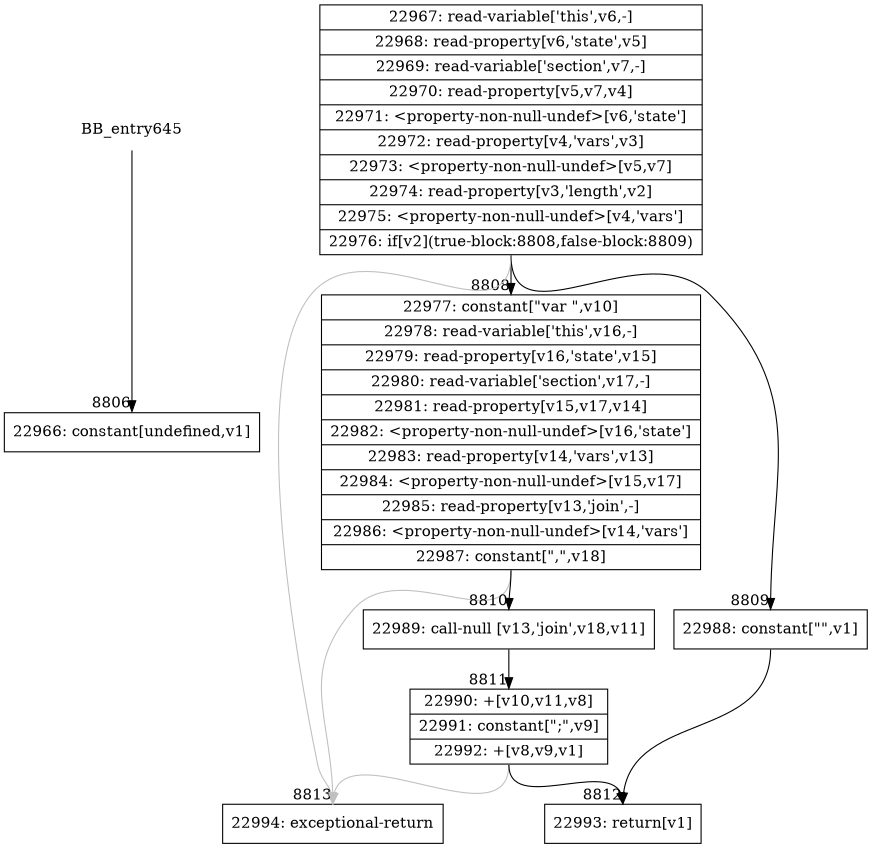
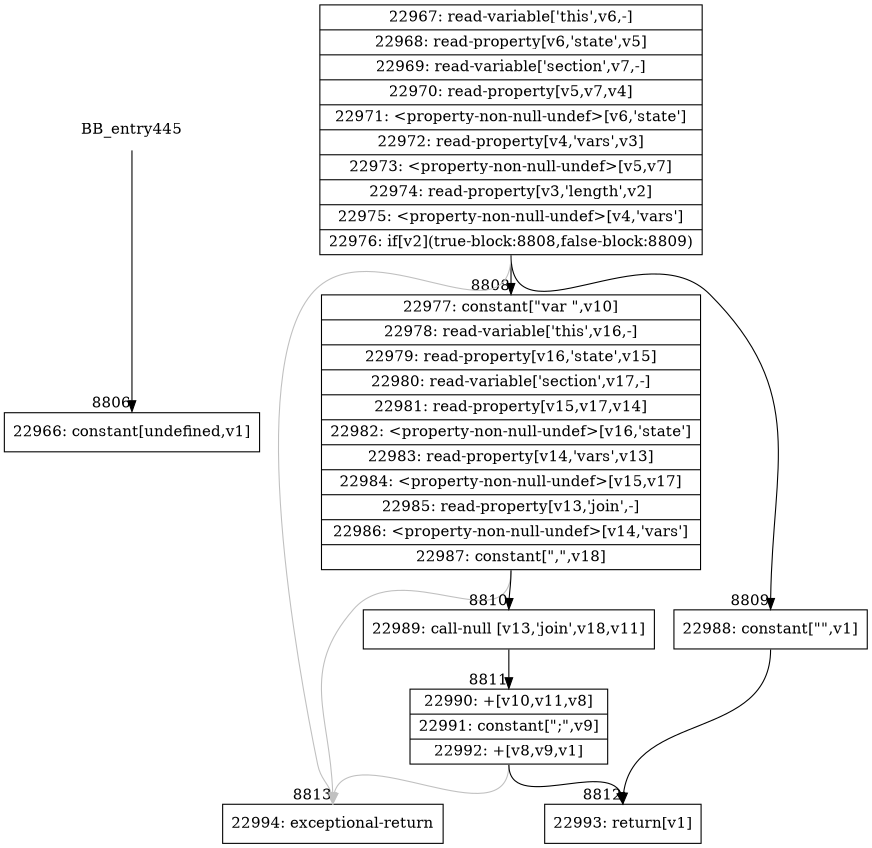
node "BB_entry645": label "BB_entry645" -> "BB_entry445"
